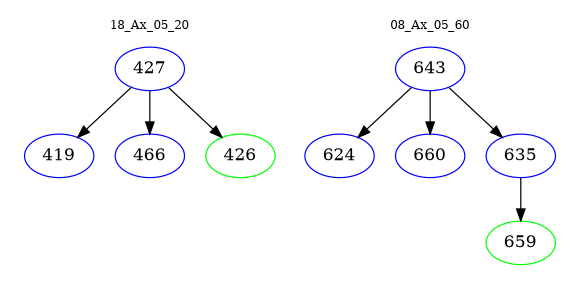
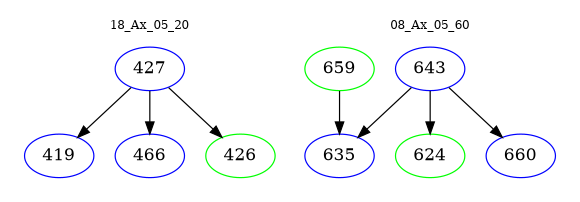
node "624": color blue -> green
edge "635" -> "659": reversed
